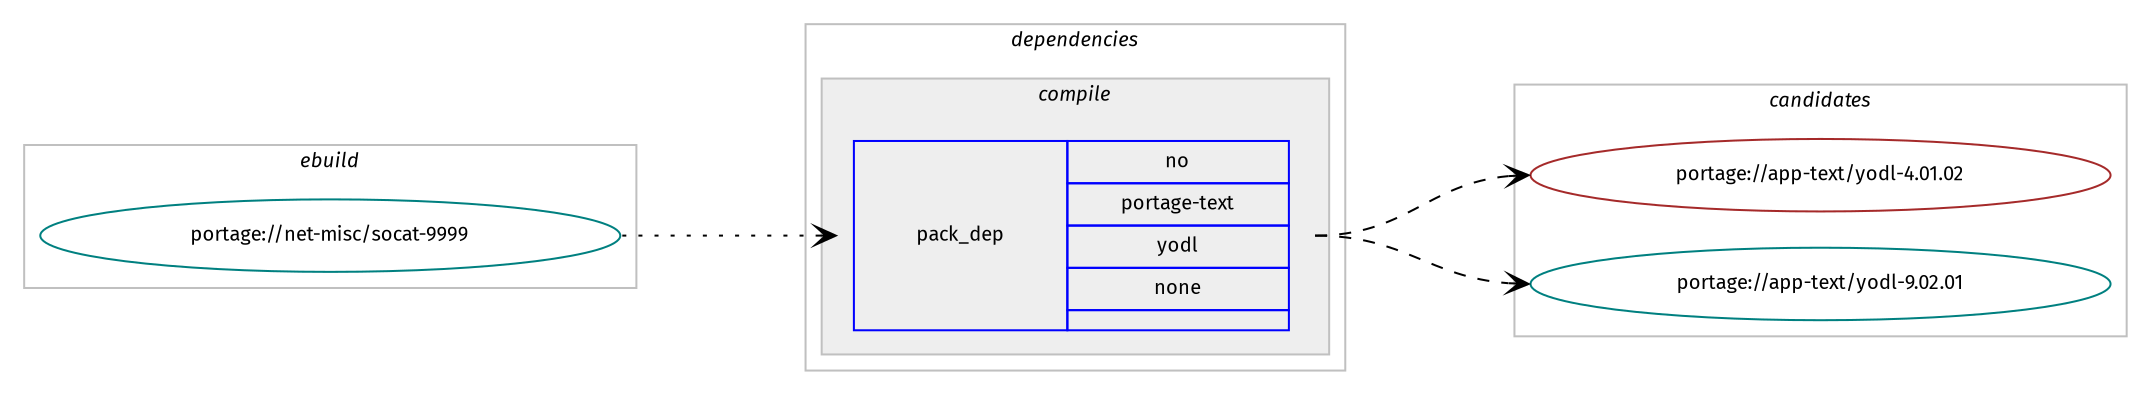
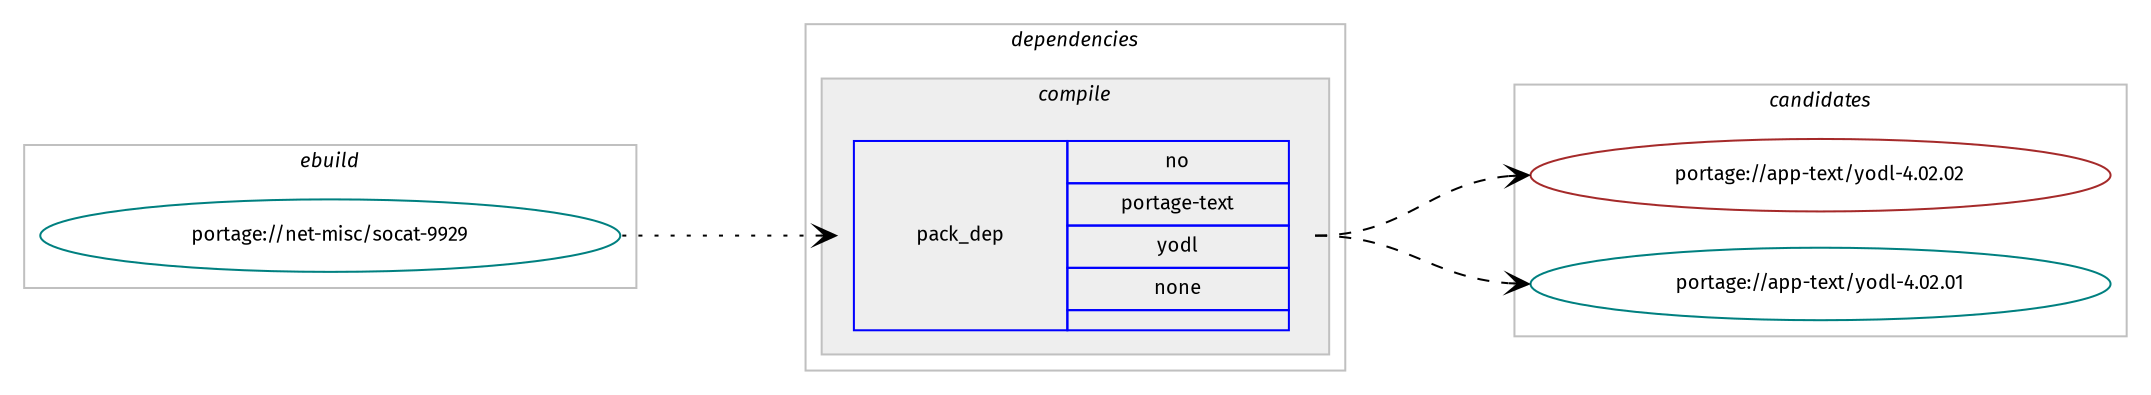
node "portage://app-text/yodl-4.01.02": label "portage://app-text/yodl-4.01.02" -> "portage://app-text/yodl-4.02.02"
node "portage://net-misc/socat-9999": label "portage://net-misc/socat-9999" -> "portage://net-misc/socat-9929"
node "portage://app-text/yodl-9.02.01": label "portage://app-text/yodl-9.02.01" -> "portage://app-text/yodl-4.02.01"
